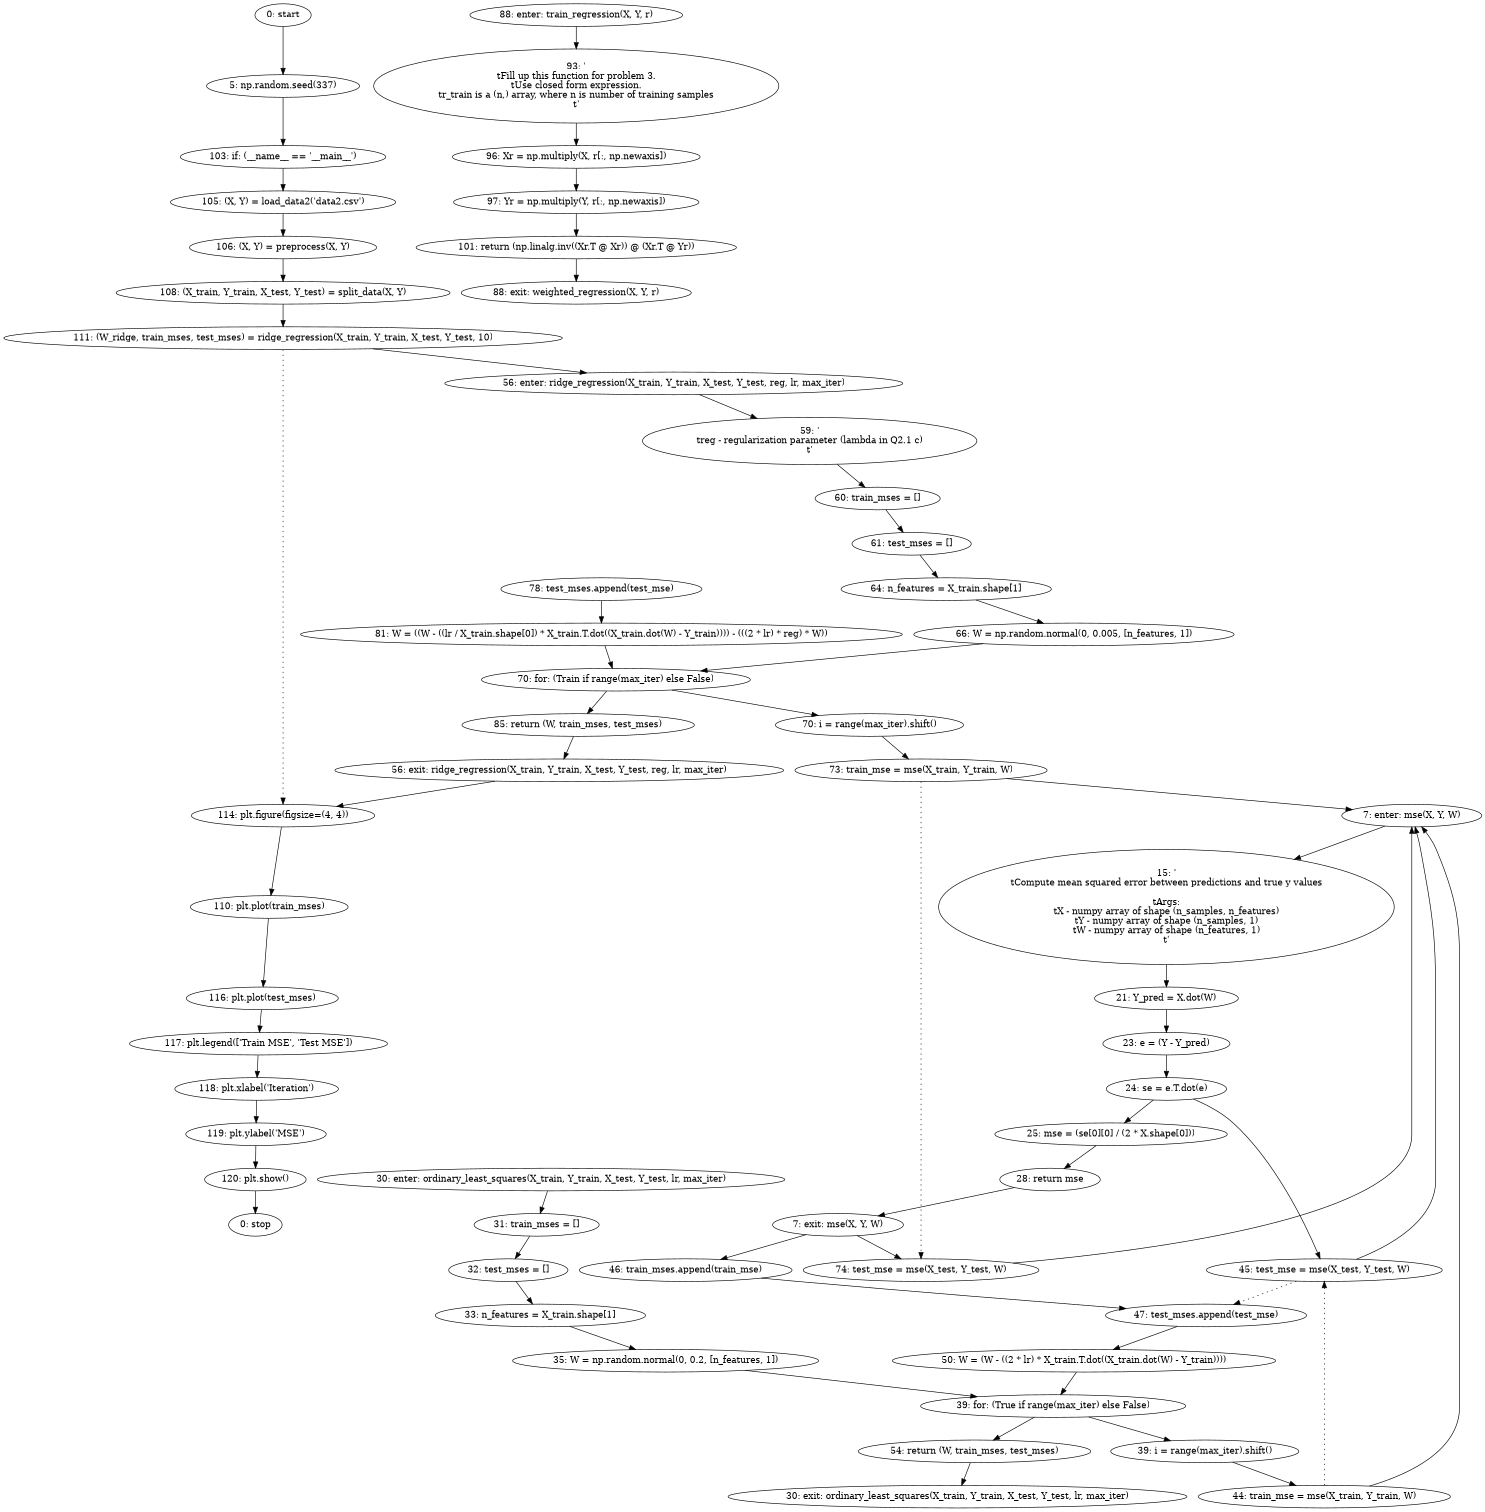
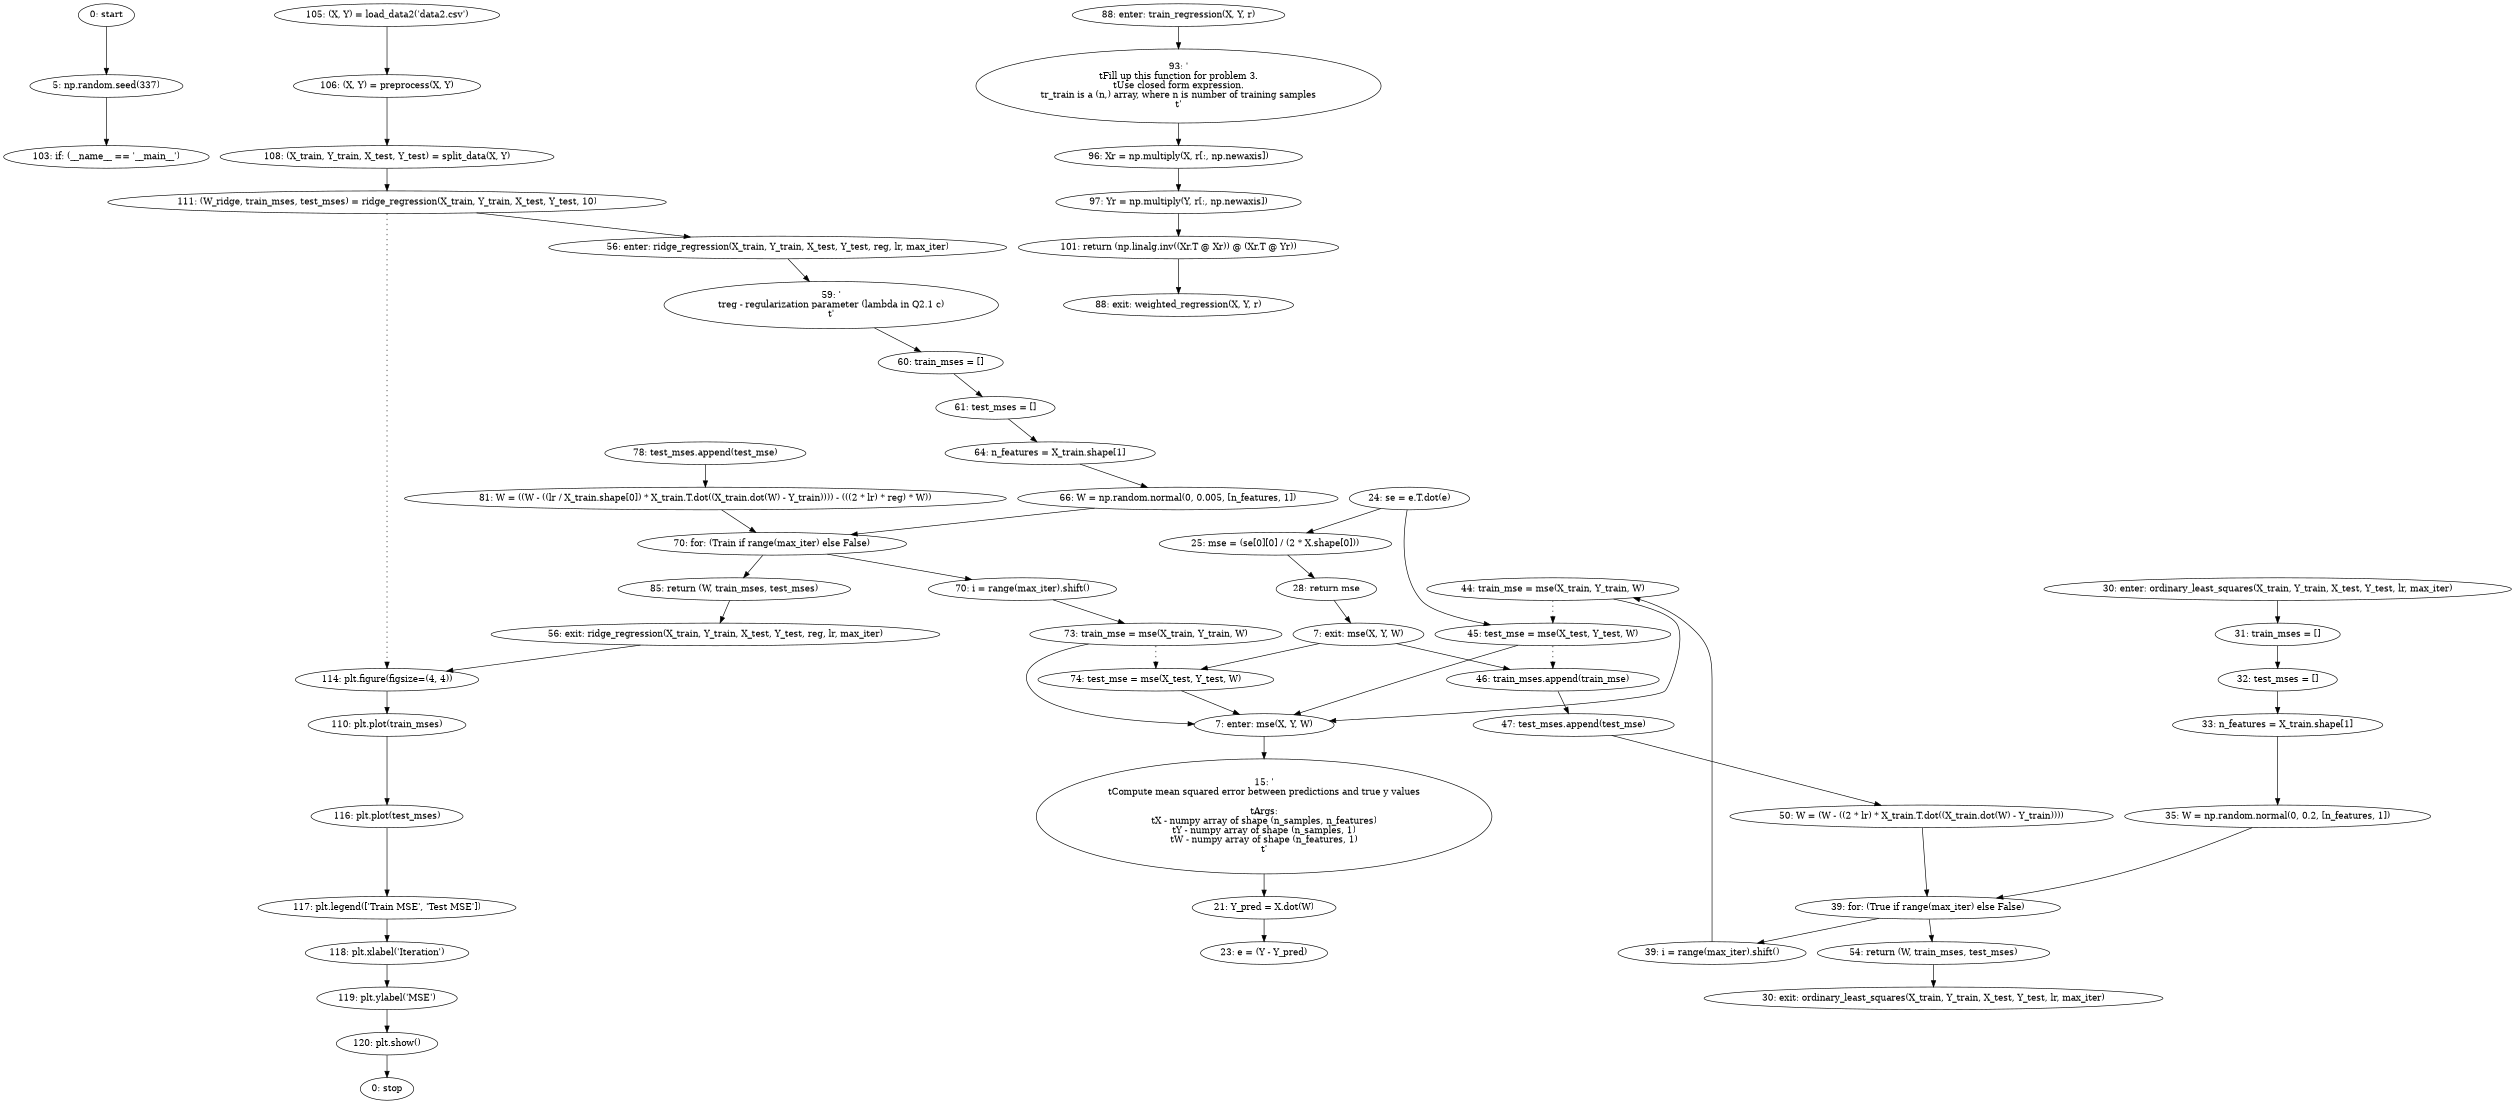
edge "103: if: (__name__ == '__main__')" -> "105: (X, Y) = load_data2('data2.csv')": removed
edge "23: e = (Y - Y_pred)" -> "24: se = e.T.dot(e)": removed
edge "45: test_mse = mse(X_test, Y_test, W)" -> "47: test_mses.append(test_mse)": now "45: test_mse = mse(X_test, Y_test, W)" -> "46: train_mses.append(train_mse)"
